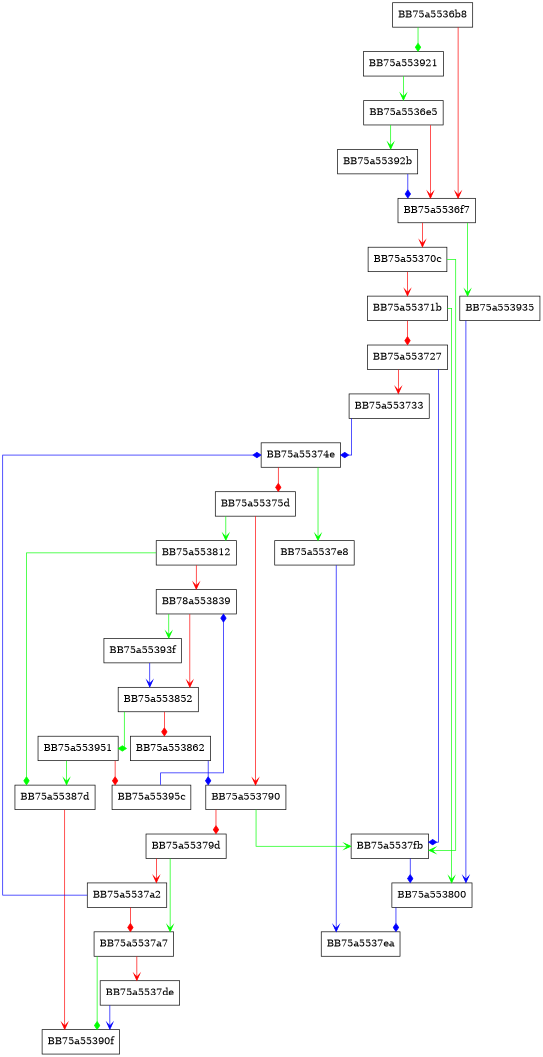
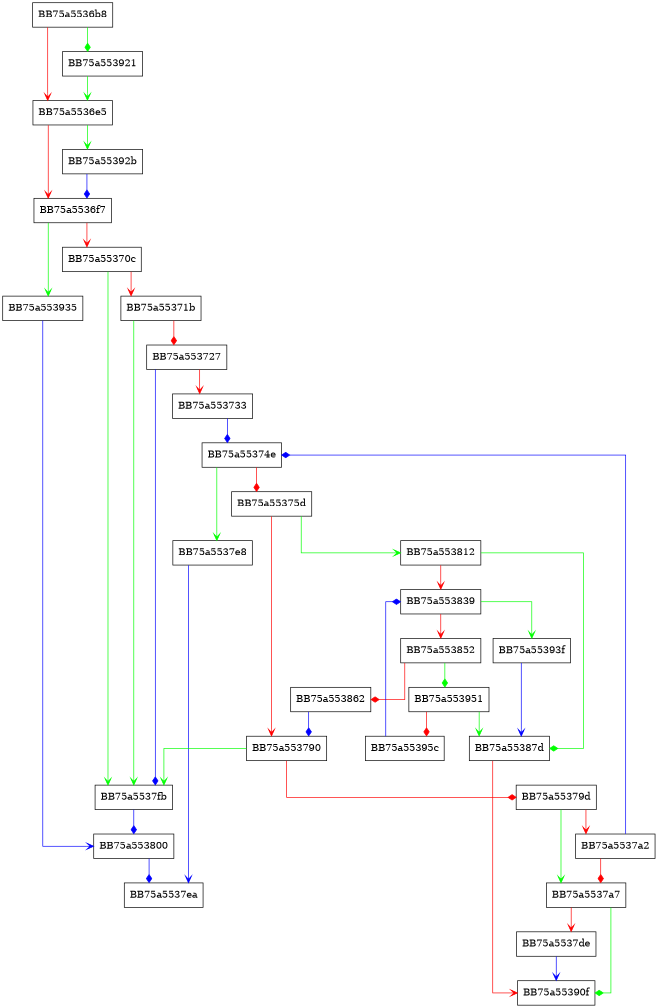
edge "BB75a5536b8" -> "BB75a5536f7": now "BB75a5536b8" -> "BB75a5536e5"
edge "BB75a55371b" -> "BB75a553800": now "BB75a55371b" -> "BB75a5537fb"
node "BB78a553839": label "BB78a553839" -> "BB75a553839"
edge "BB75a55393f" -> "BB75a553852": now "BB75a55393f" -> "BB75a55387d"
